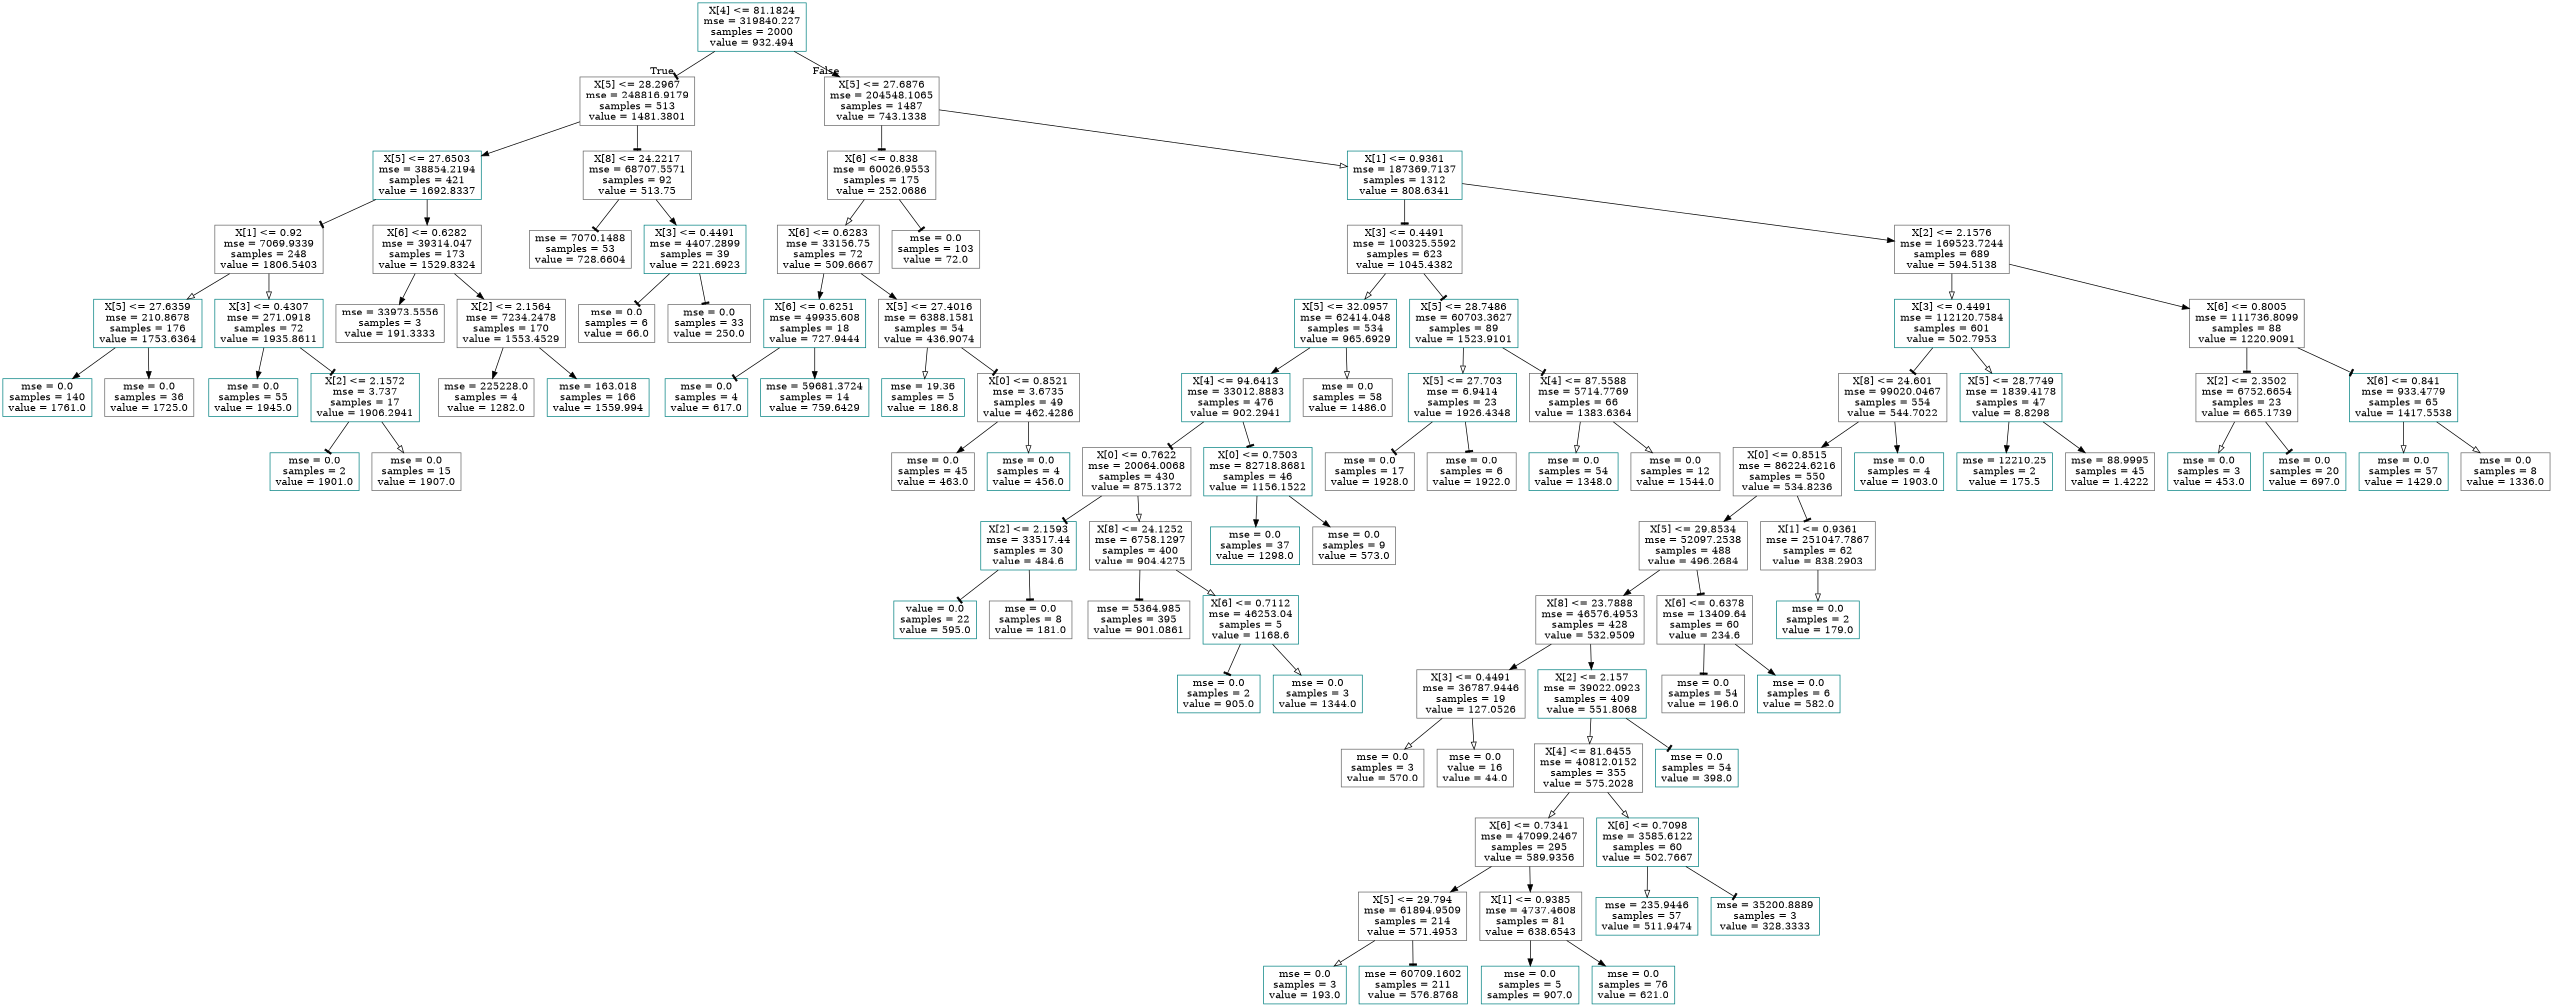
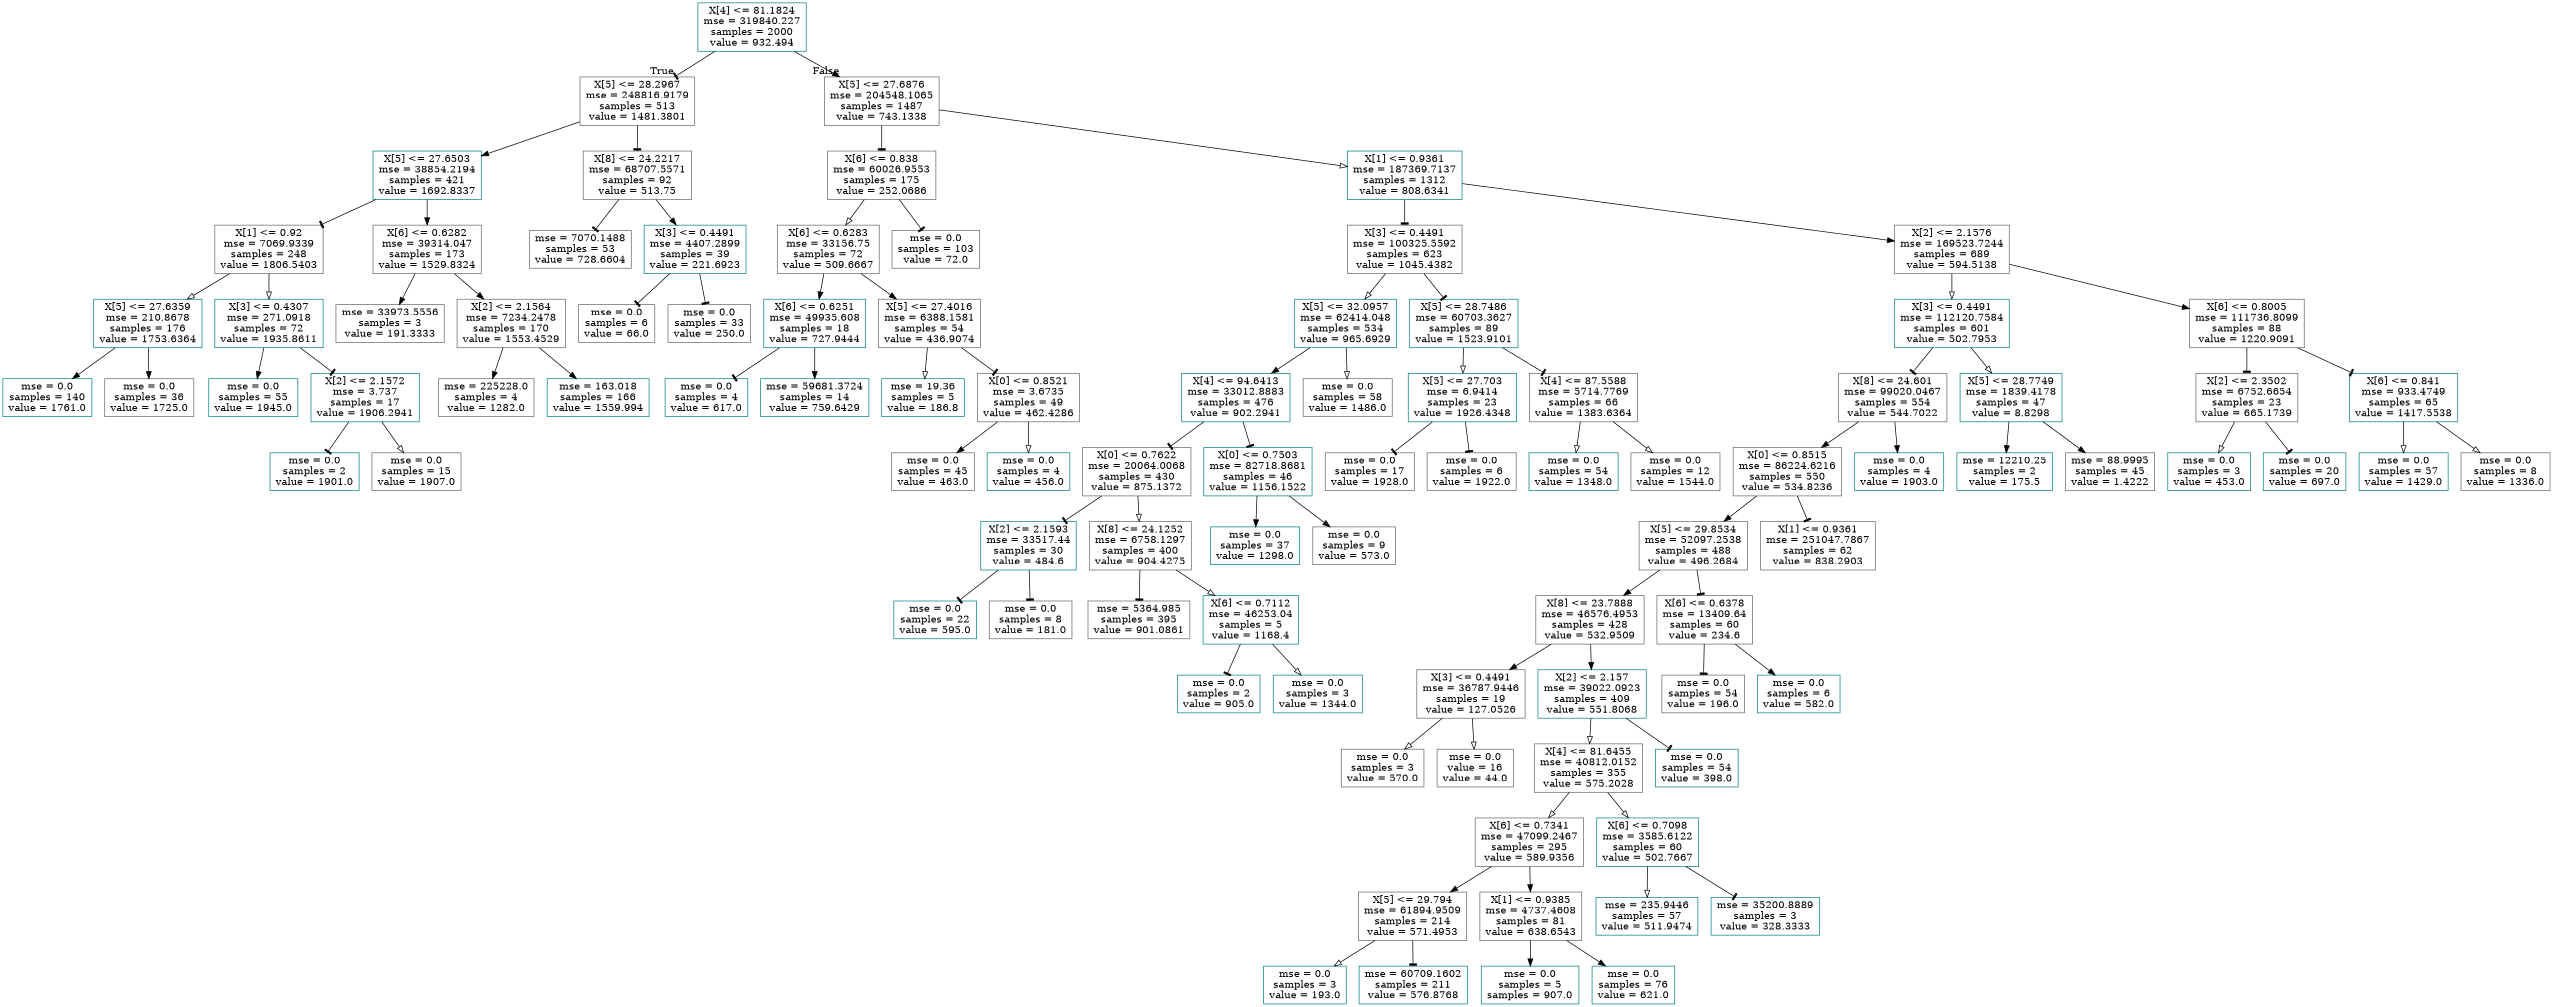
node "X[6] <= 0.841 mse = 933.4779 samples = 65 value = 1417.5538": label "X[6] <= 0.841 mse = 933.4779 samples = 65 value = 1417.5538" -> "X[6] <= 0.841 mse = 933.4749 samples = 65 value = 1417.5538"
node "value = 0.0 samples = 22 value = 595.0": label "value = 0.0 samples = 22 value = 595.0" -> "mse = 0.0 samples = 22 value = 595.0"
node "X[6] <= 0.7112 mse = 46253.04 samples = 5 value = 1168.6": label "X[6] <= 0.7112 mse = 46253.04 samples = 5 value = 1168.6" -> "X[6] <= 0.7112 mse = 46253.04 samples = 5 value = 1168.4"
node "mse = 0.0 samples = 2 value = 179.0": removed
